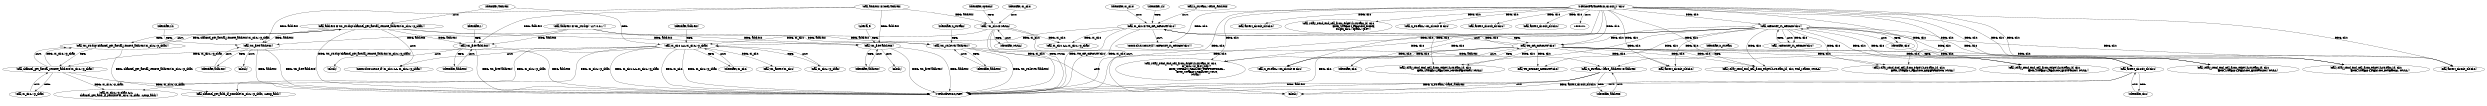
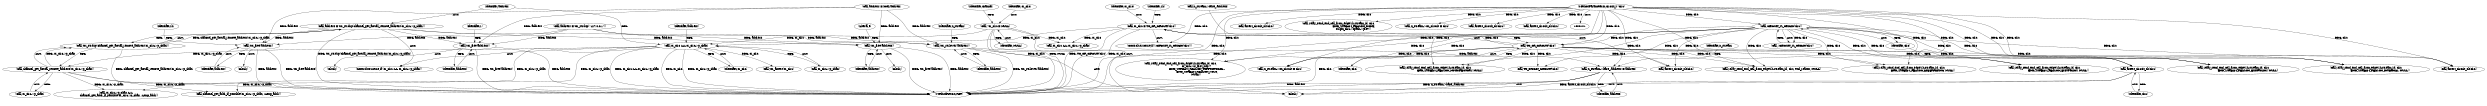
node "(Identifier,options)": label "(Identifier,options)" -> "(Identifier,channel)"
edge "(Call,address = bcell.address)" -> "(Call,*or_circ = NULL)": now "(Call,address = bcell.address)" -> "(Call,tor_strlower(address))"
edge "(Call,n_stream->base_.address)" -> "(Call,or_circ = TO_OR_CIRCUIT(circ))": now "(Call,n_stream->base_.address)" -> "(Call,n_stream->base_.address = address)"
edge "(Call,channel_get_actual_remote_address(or_circ->p_chan))" -> "(MethodReturn,RET)": added, label "DDG: or_circ->p_chan"
